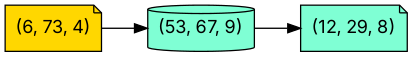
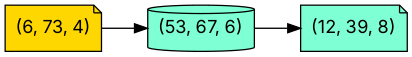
node "(53, 67, 9)": label "(53, 67, 9)" -> "(53, 67, 6)"
node "(12, 29, 8)": label "(12, 29, 8)" -> "(12, 39, 8)"
